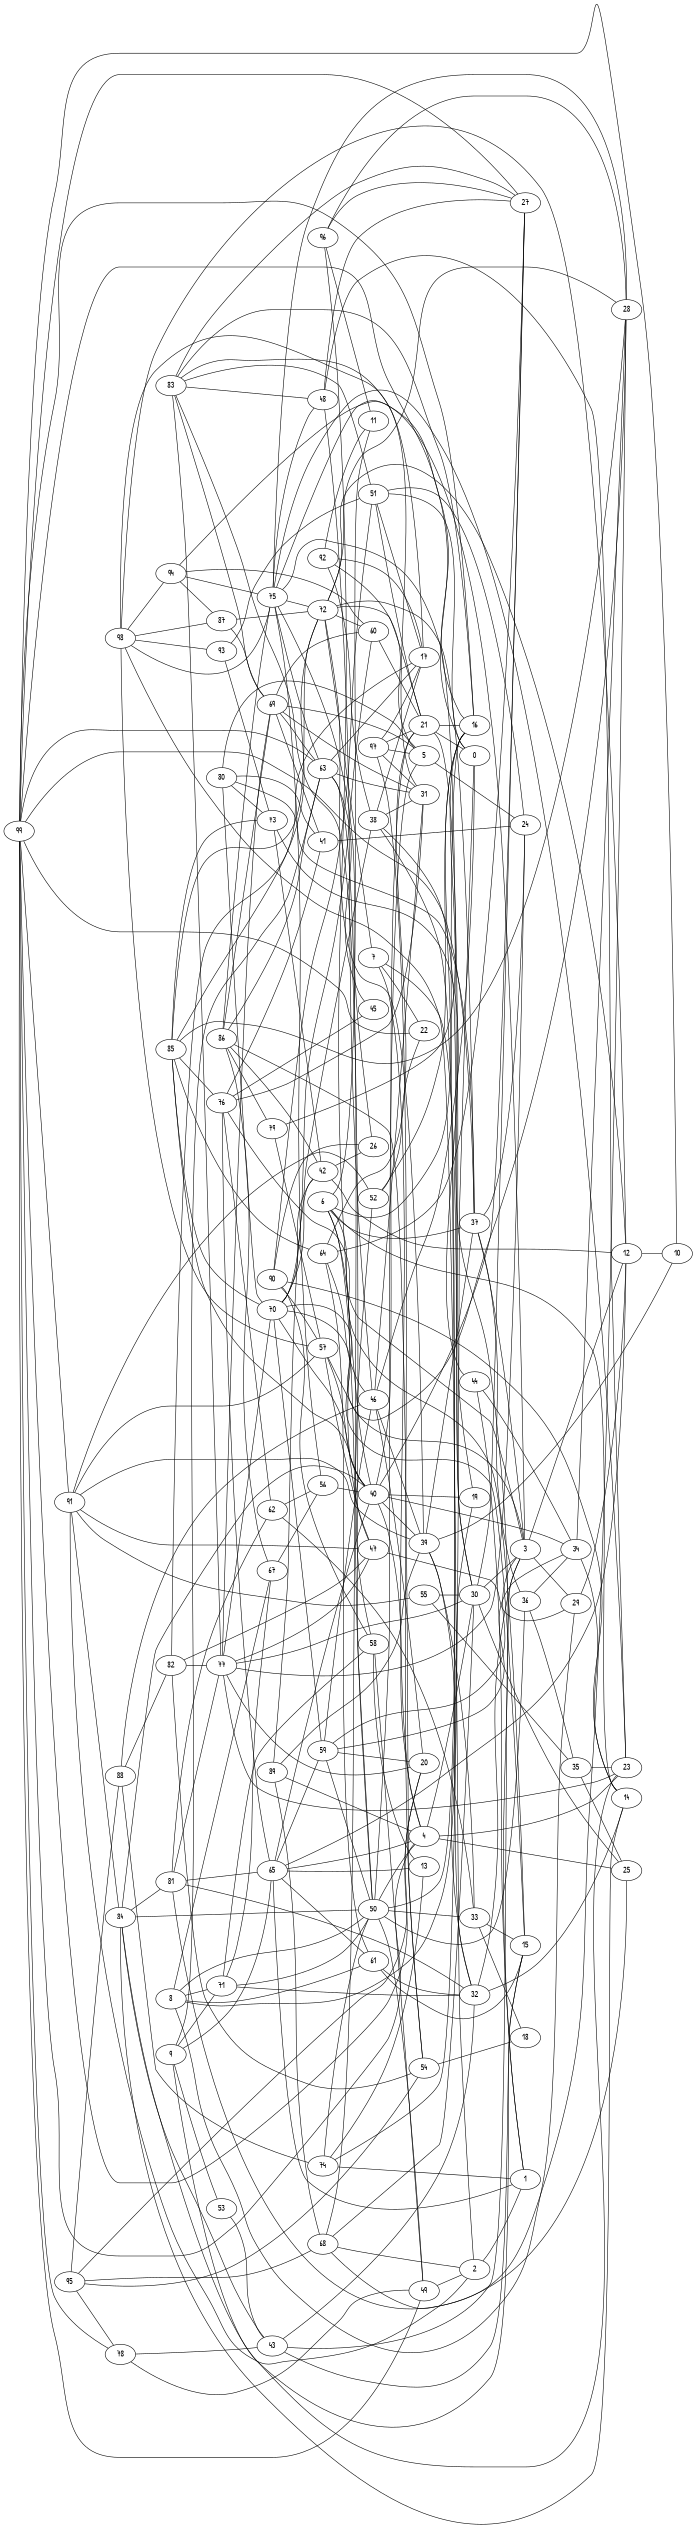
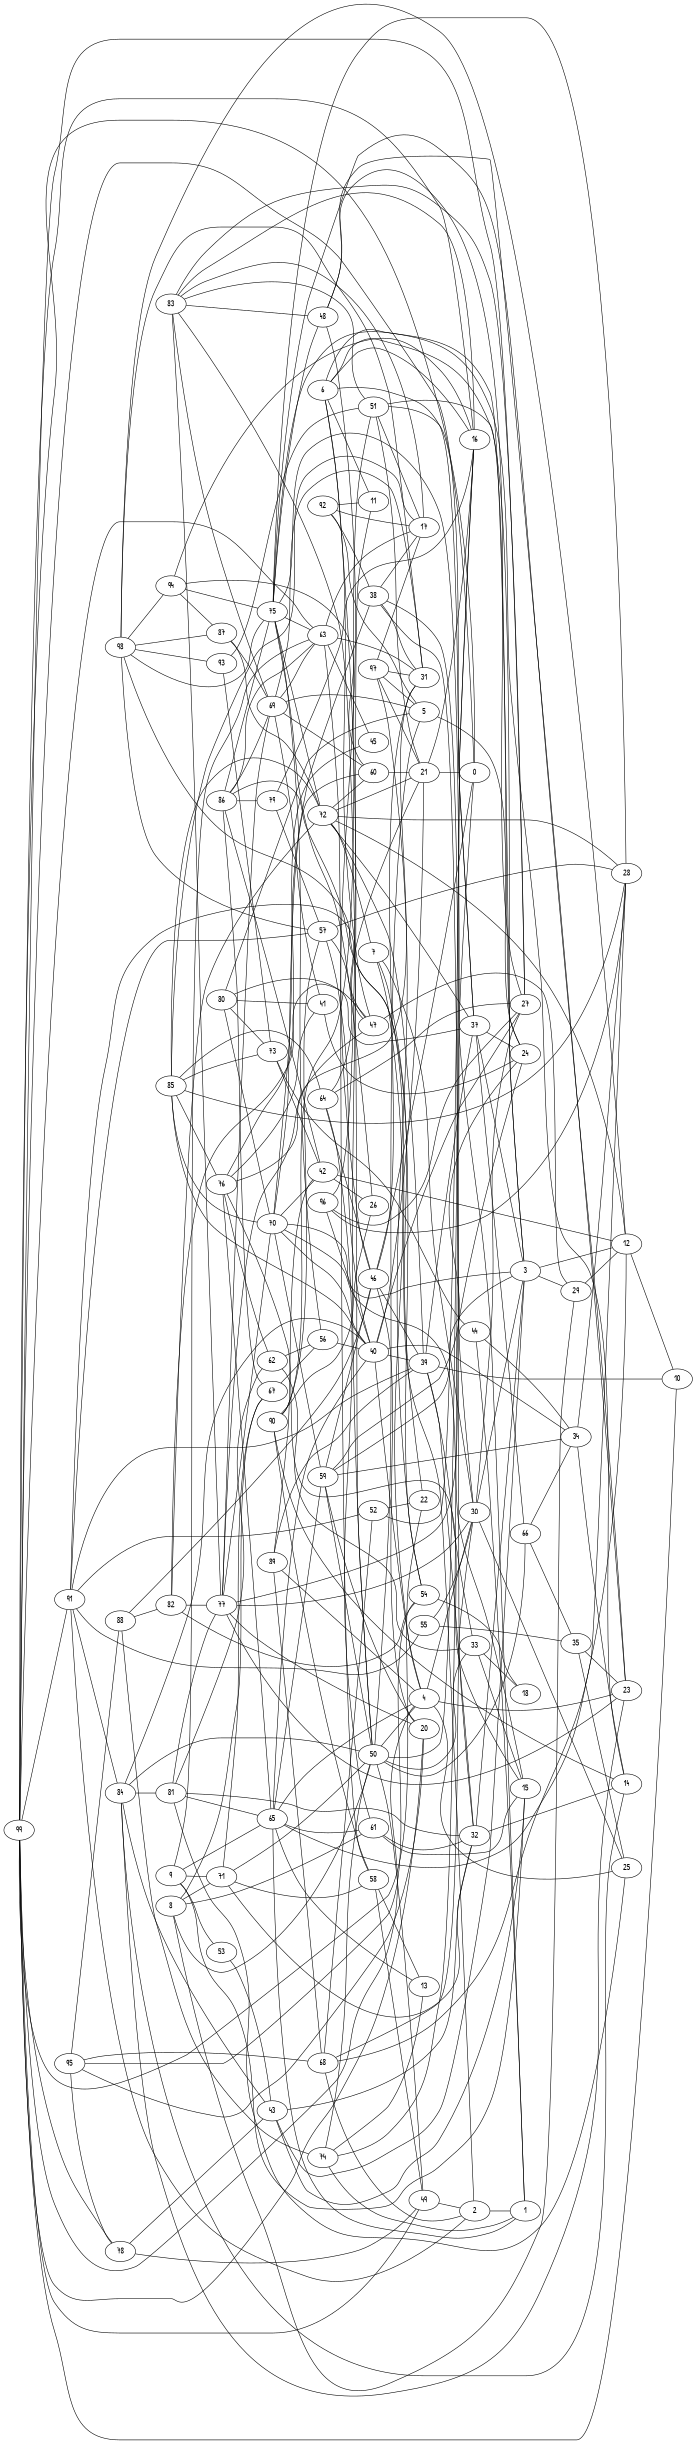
edge "24" -- "59": added
node "19": removed
node "36": label "36" -> "66"
